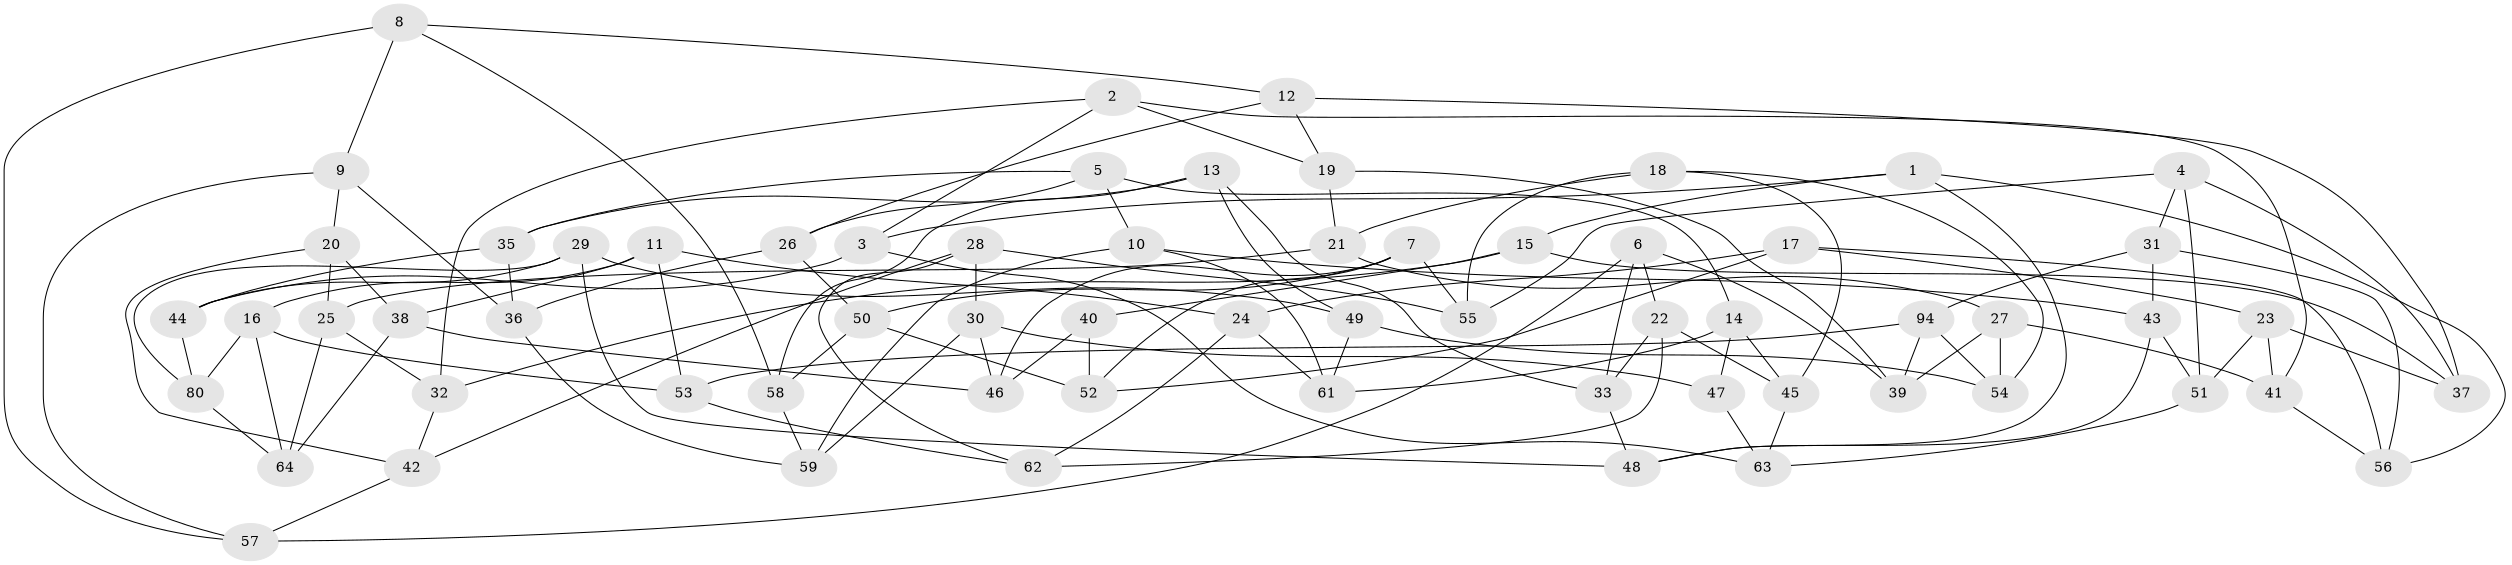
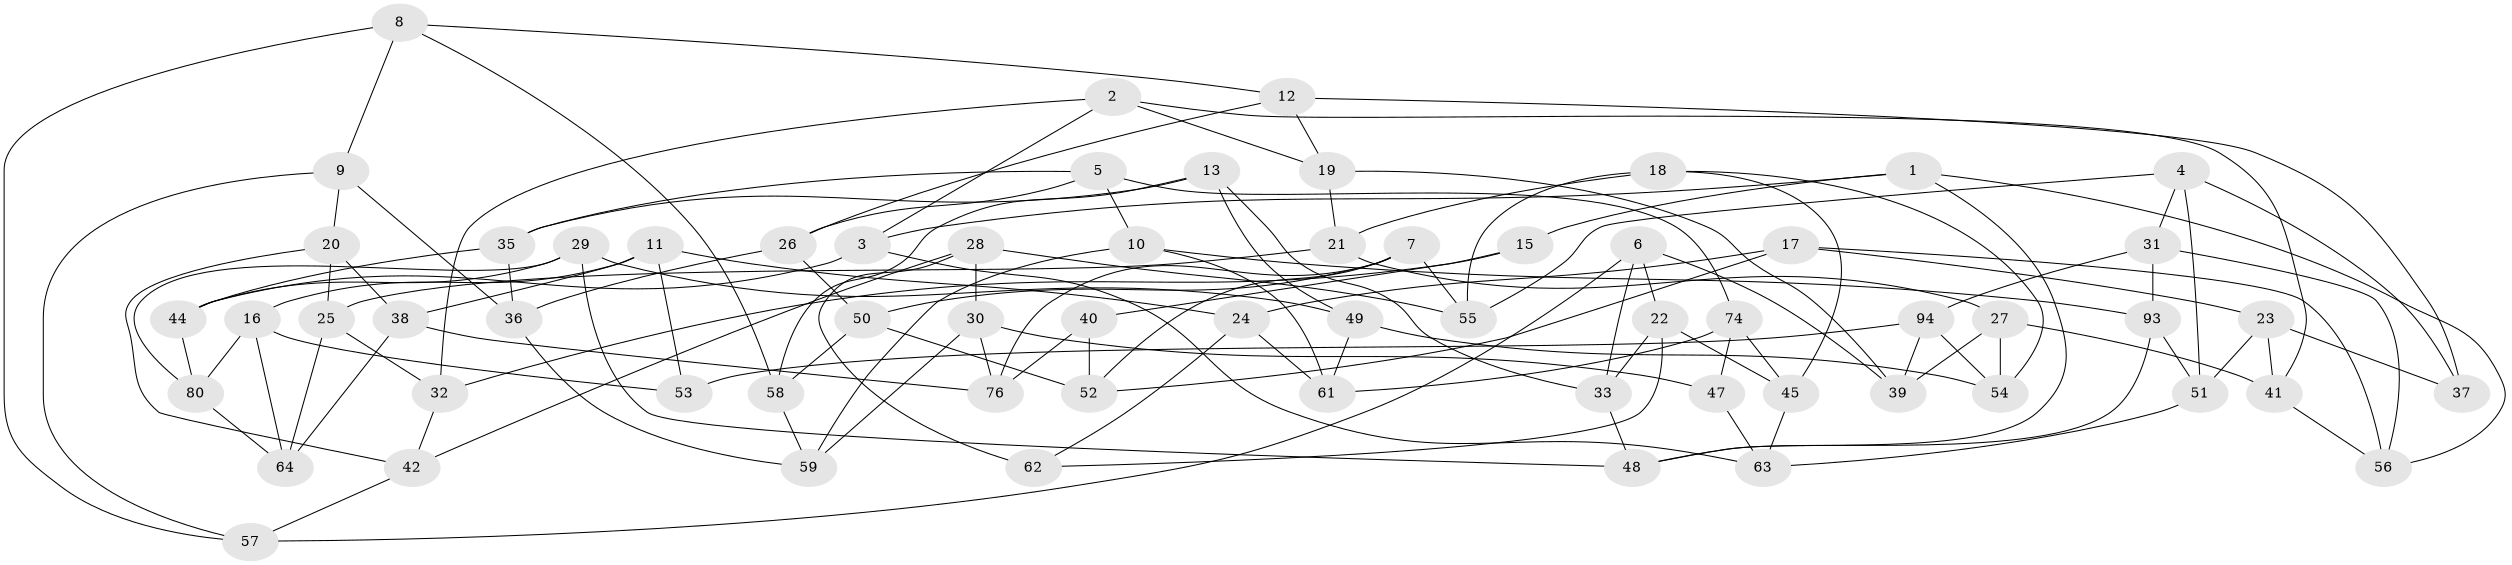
edge "15" -- "37": removed
node "14": label "14" -> "74"
node "43": label "43" -> "93"
node "46": label "46" -> "76"
edge "53" -- "62": removed
